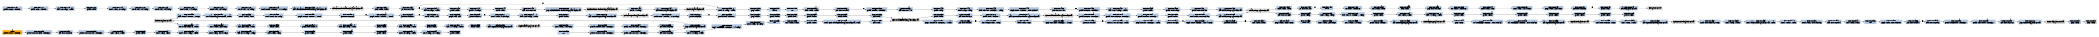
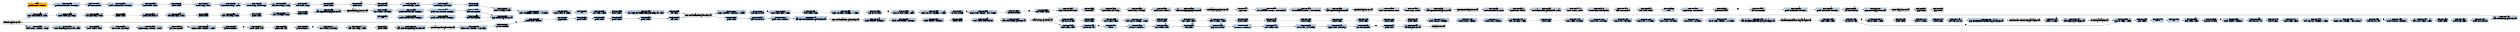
node "0x01001710 pushl $0x220<UINT32>": added
edge "0x01001fa3 call 0x0100209c" -> "0x010020e3 movl -4(%ebp), %eax": now "0x010020e2 pushl %eax" -> "0x010020e3 movl -4(%ebp), %eax"
